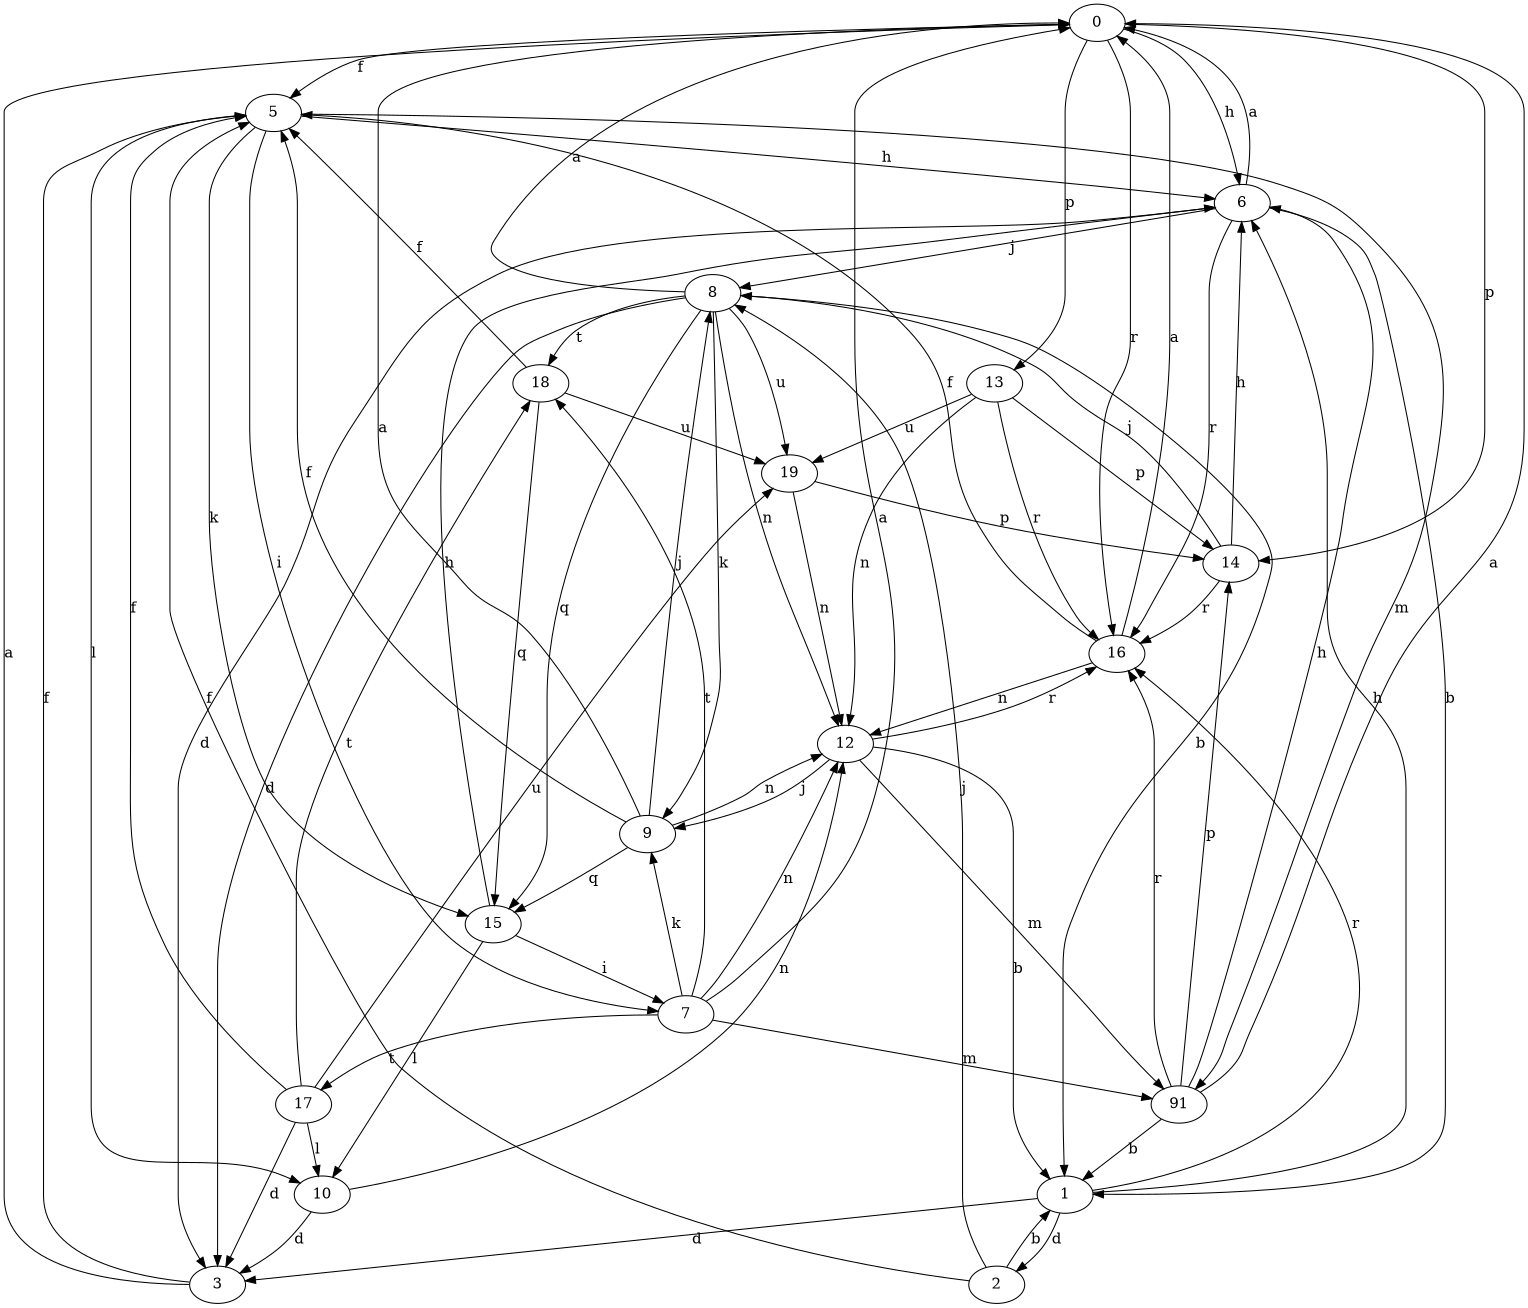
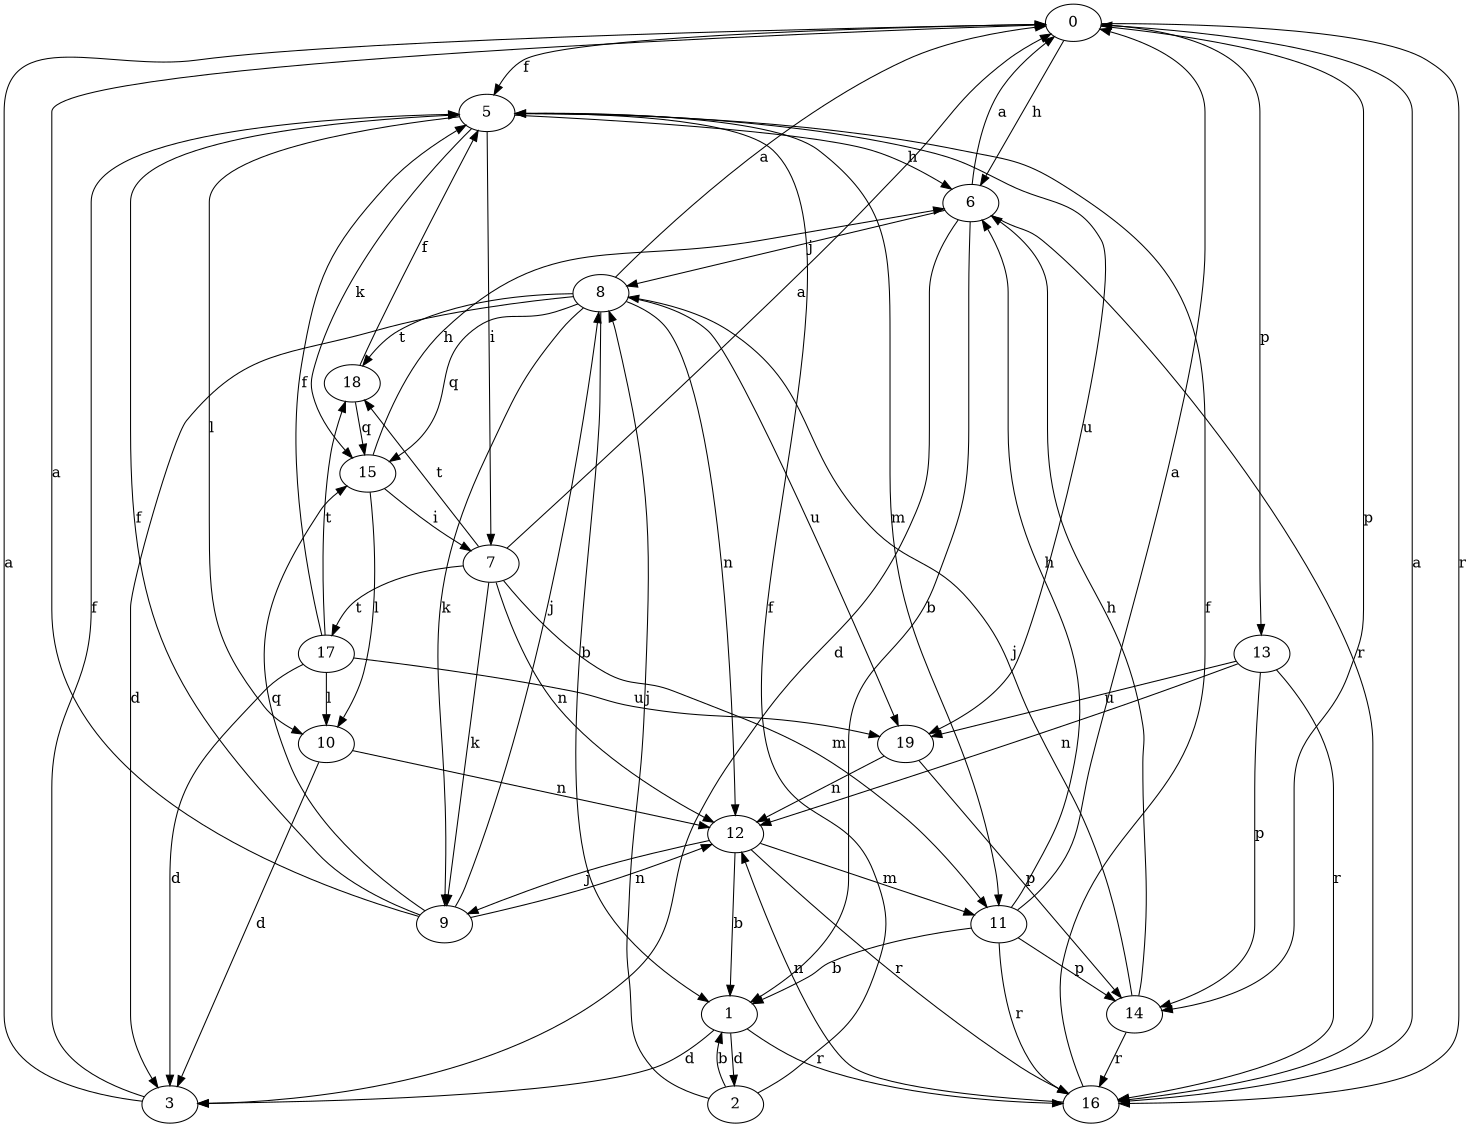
edge "18" -> "19": now "5" -> "19"
edge "1" -> "6": removed, label "h"
node "91": label "91" -> "11"
